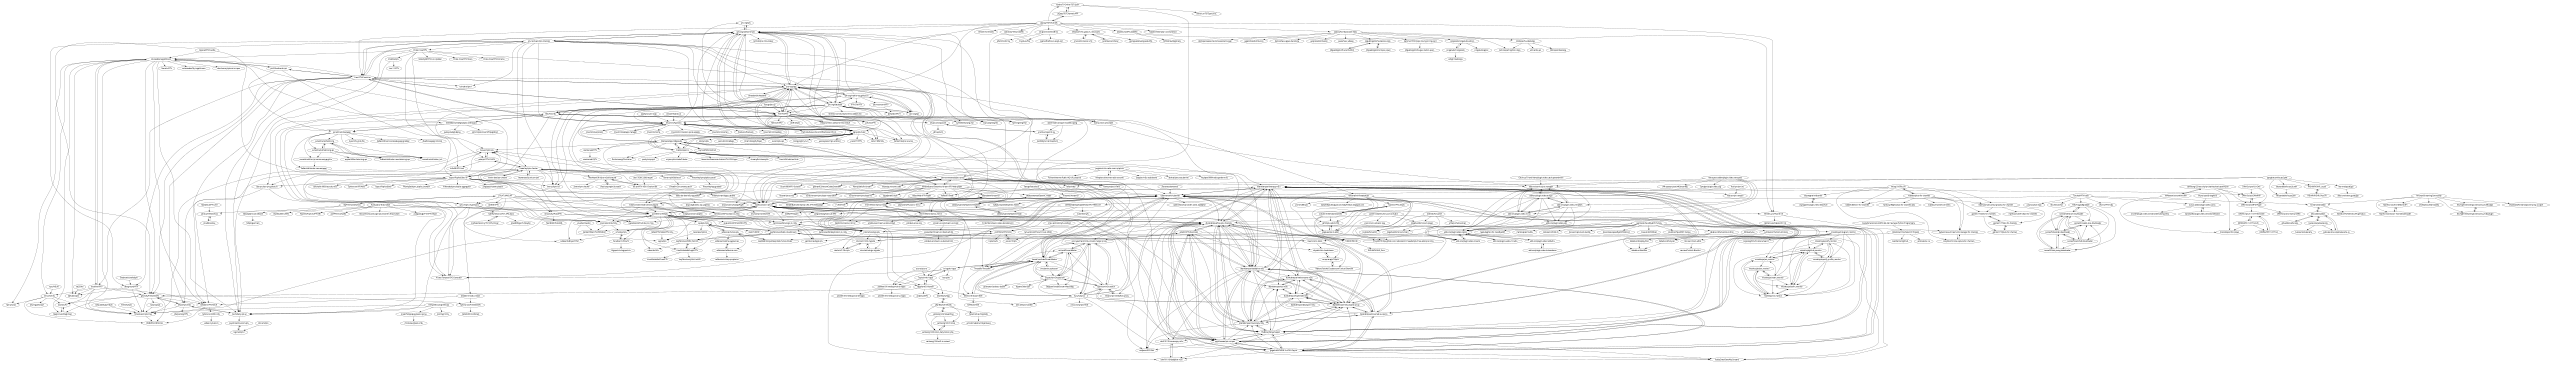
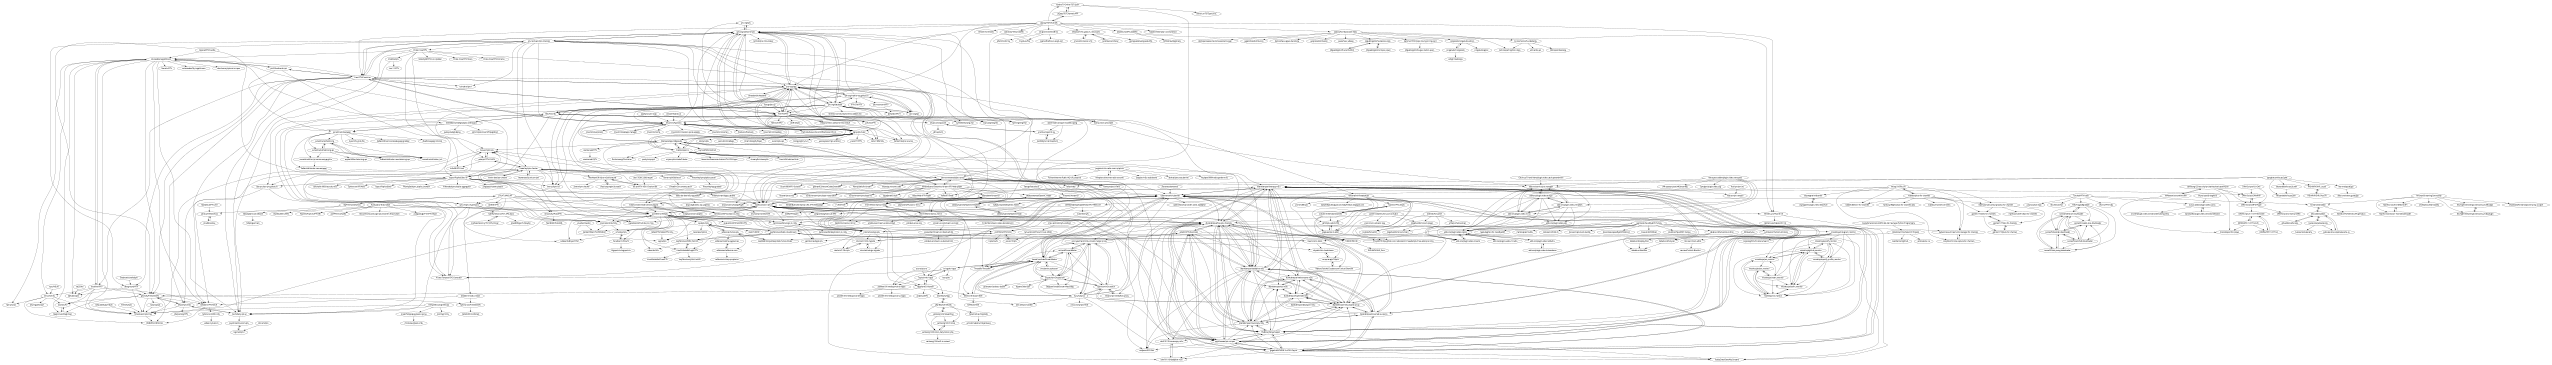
node "ldotlopez/ha-ideenergy": label "ldotlopez/ha-ideenergy" -> "brunochanrio/ha-ideenergy"
